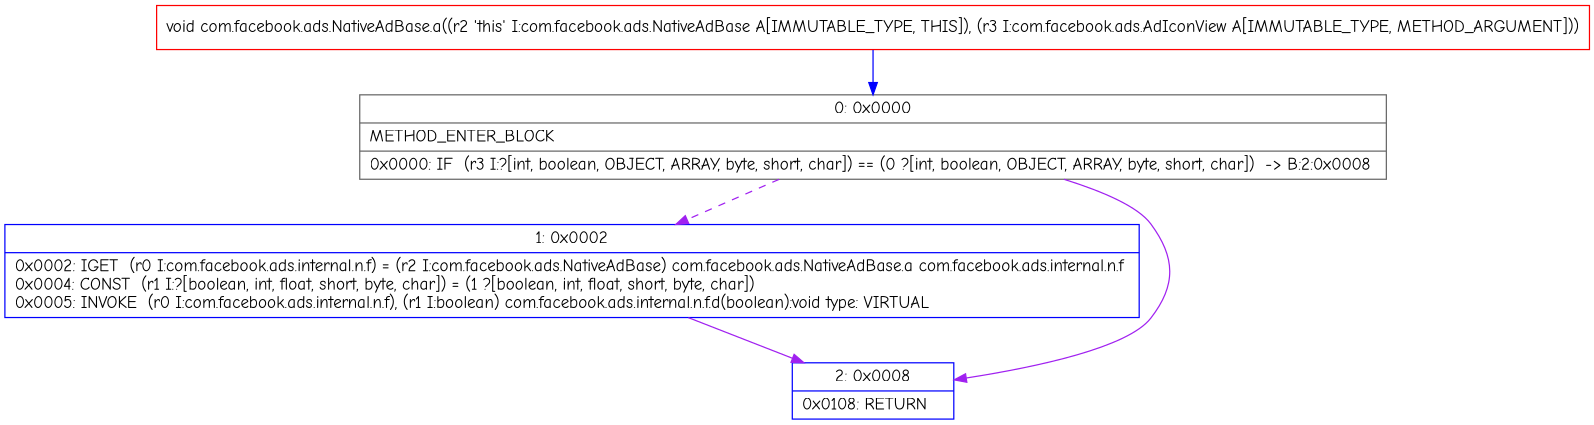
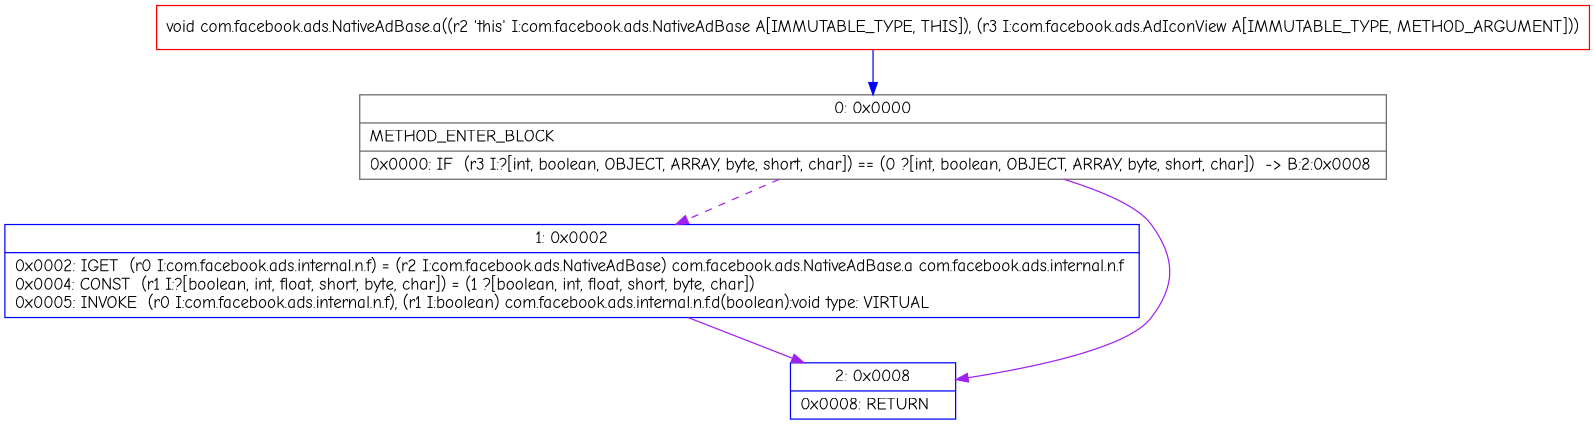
node "2: 0x0008": text "0x0108: RETURN" -> "0x0008: RETURN"
